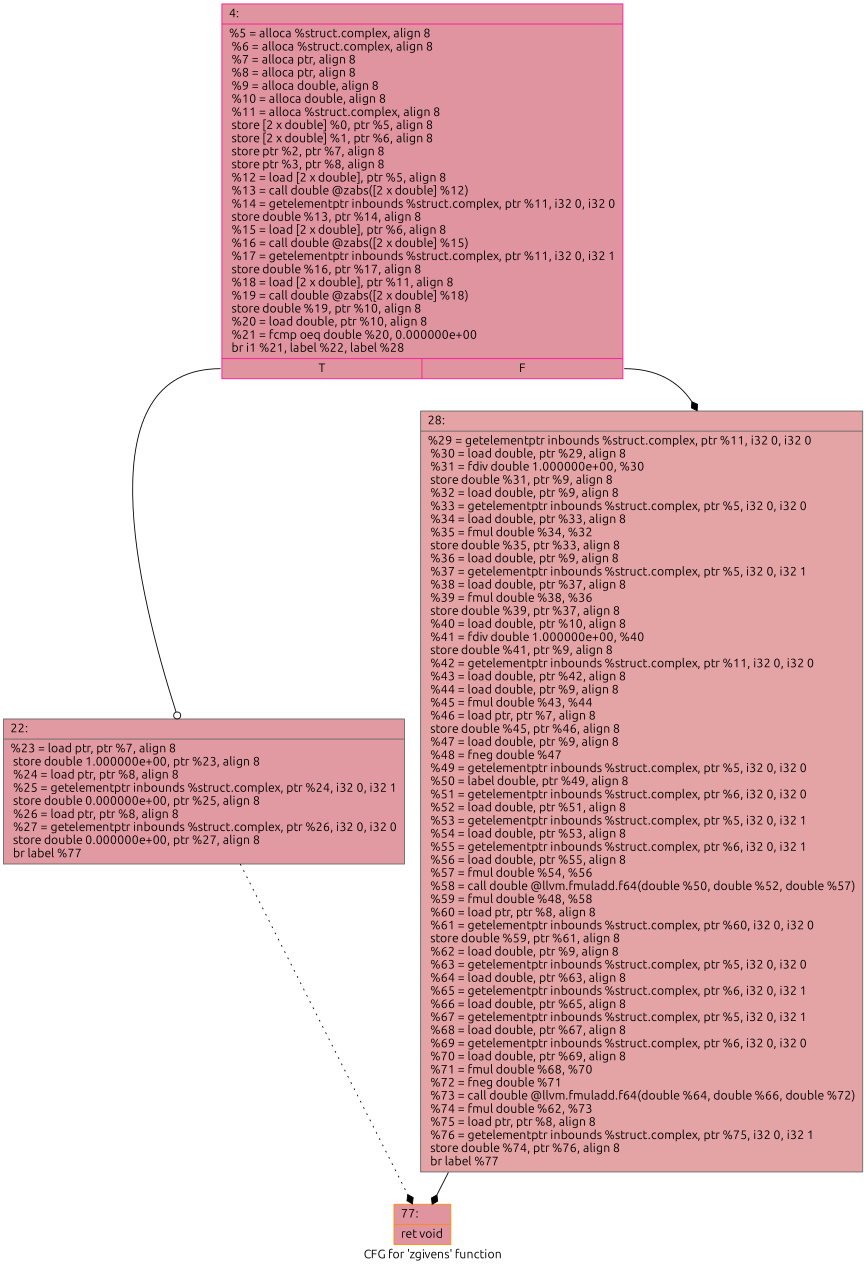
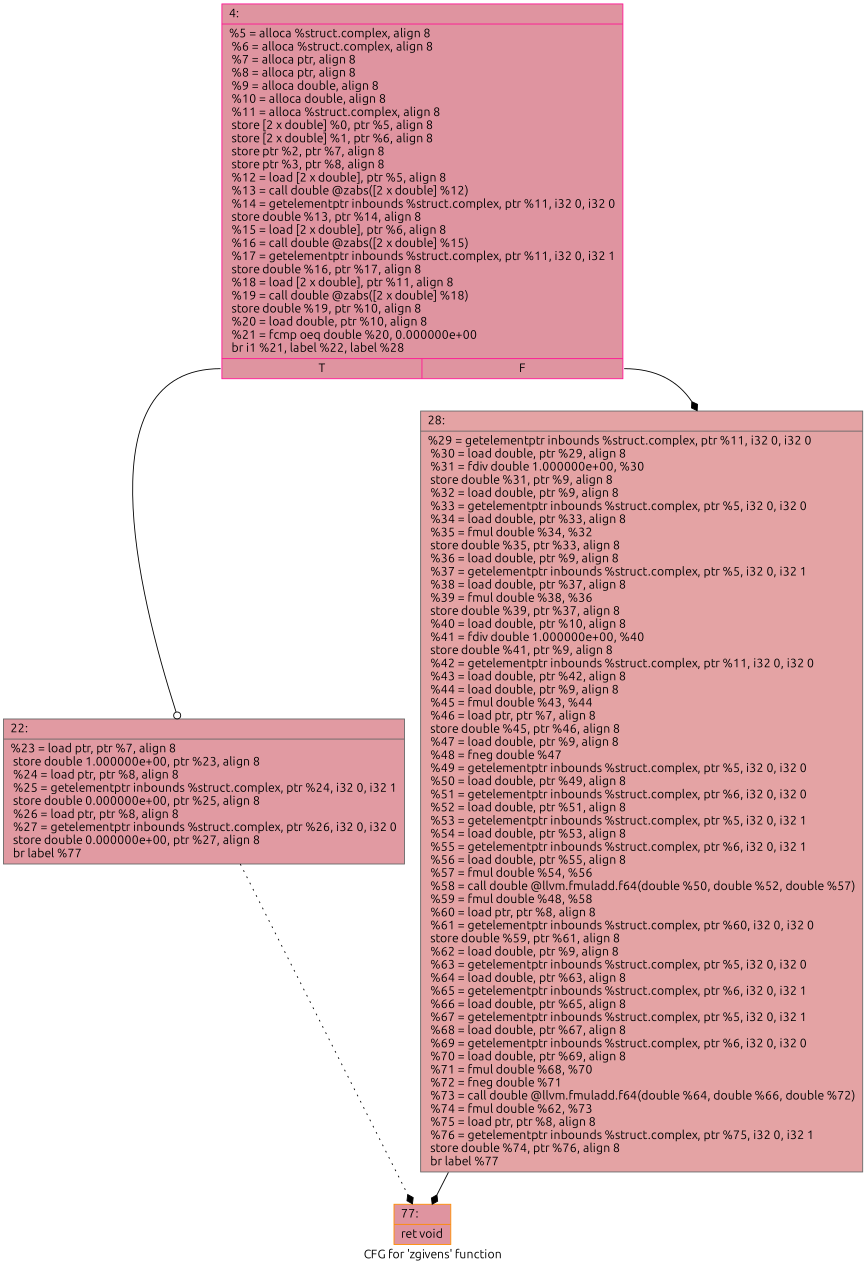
node "28:": text "%50 = label double, ptr %49, align 8" -> "%50 = load double, ptr %49, align 8"
